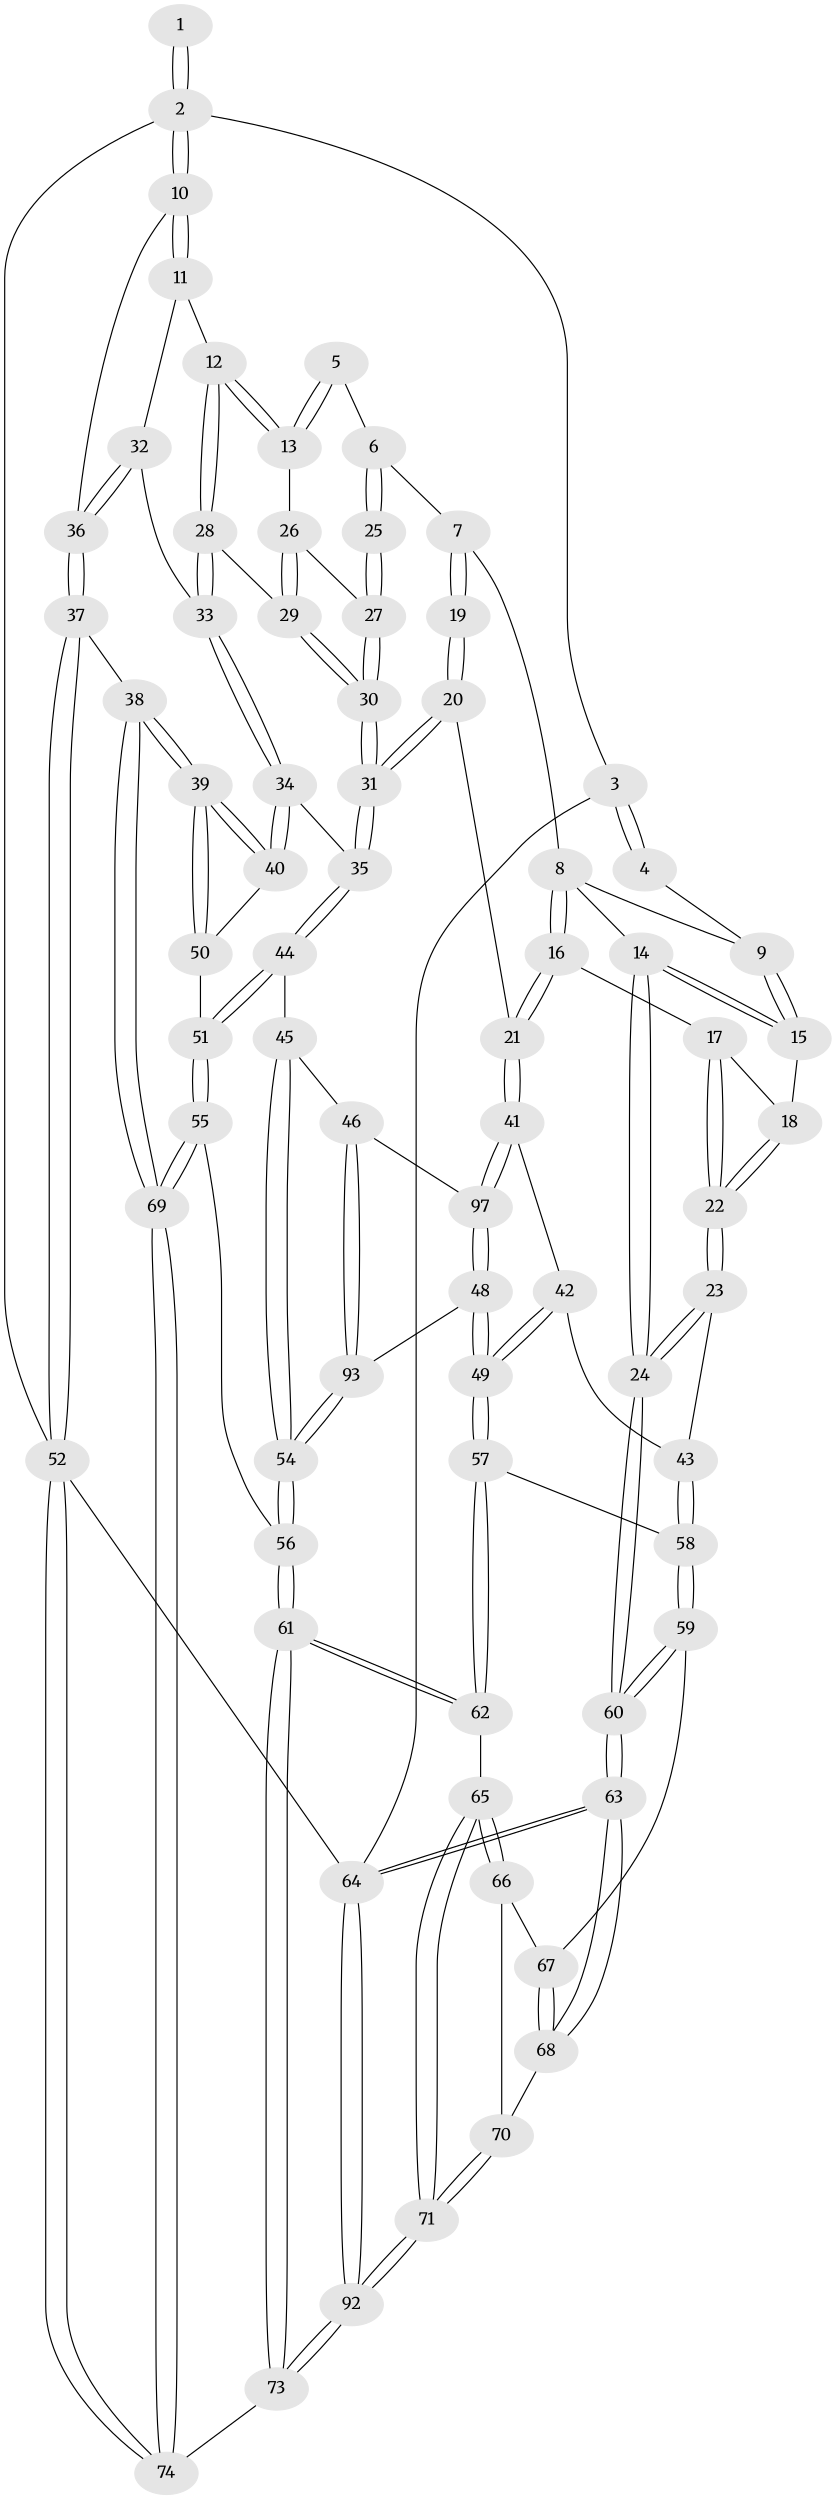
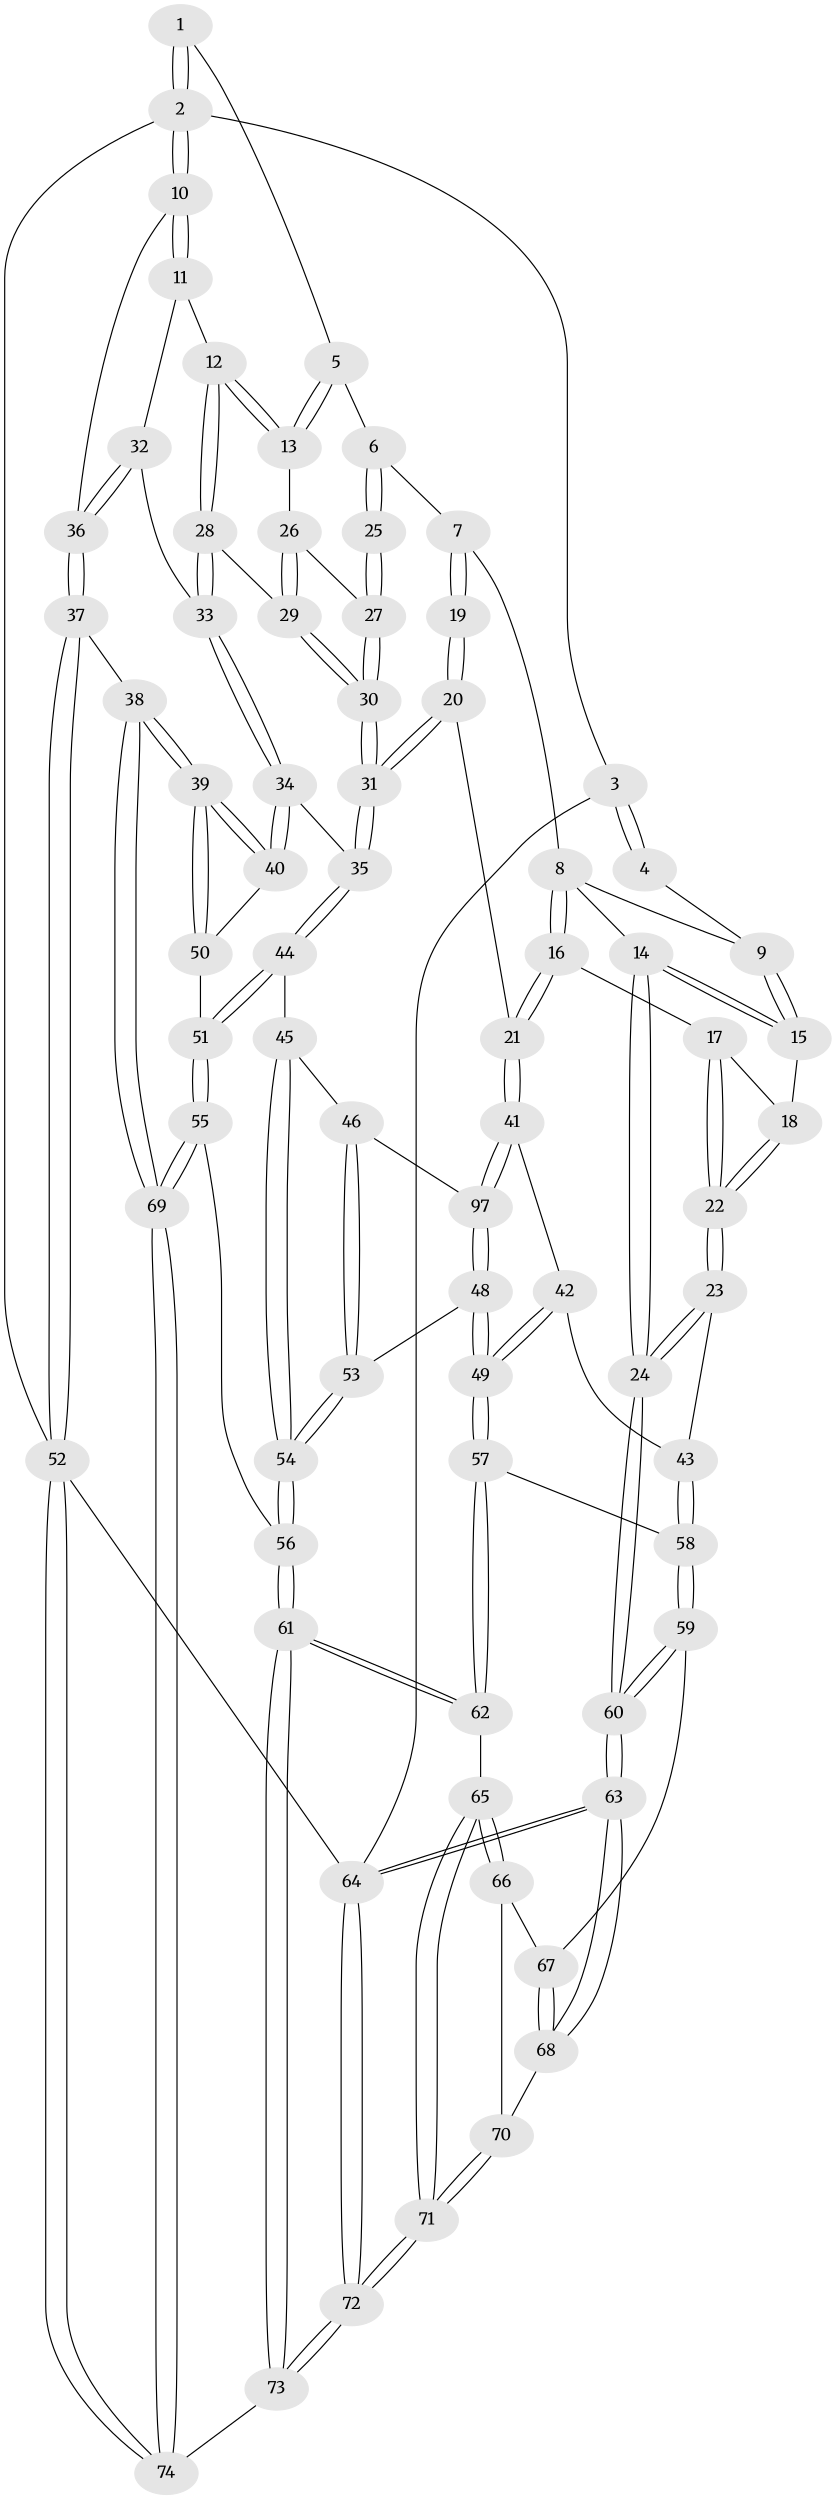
edge "1" -- "5": added
node "93": label "93" -> "53"
node "92": label "92" -> "72"
